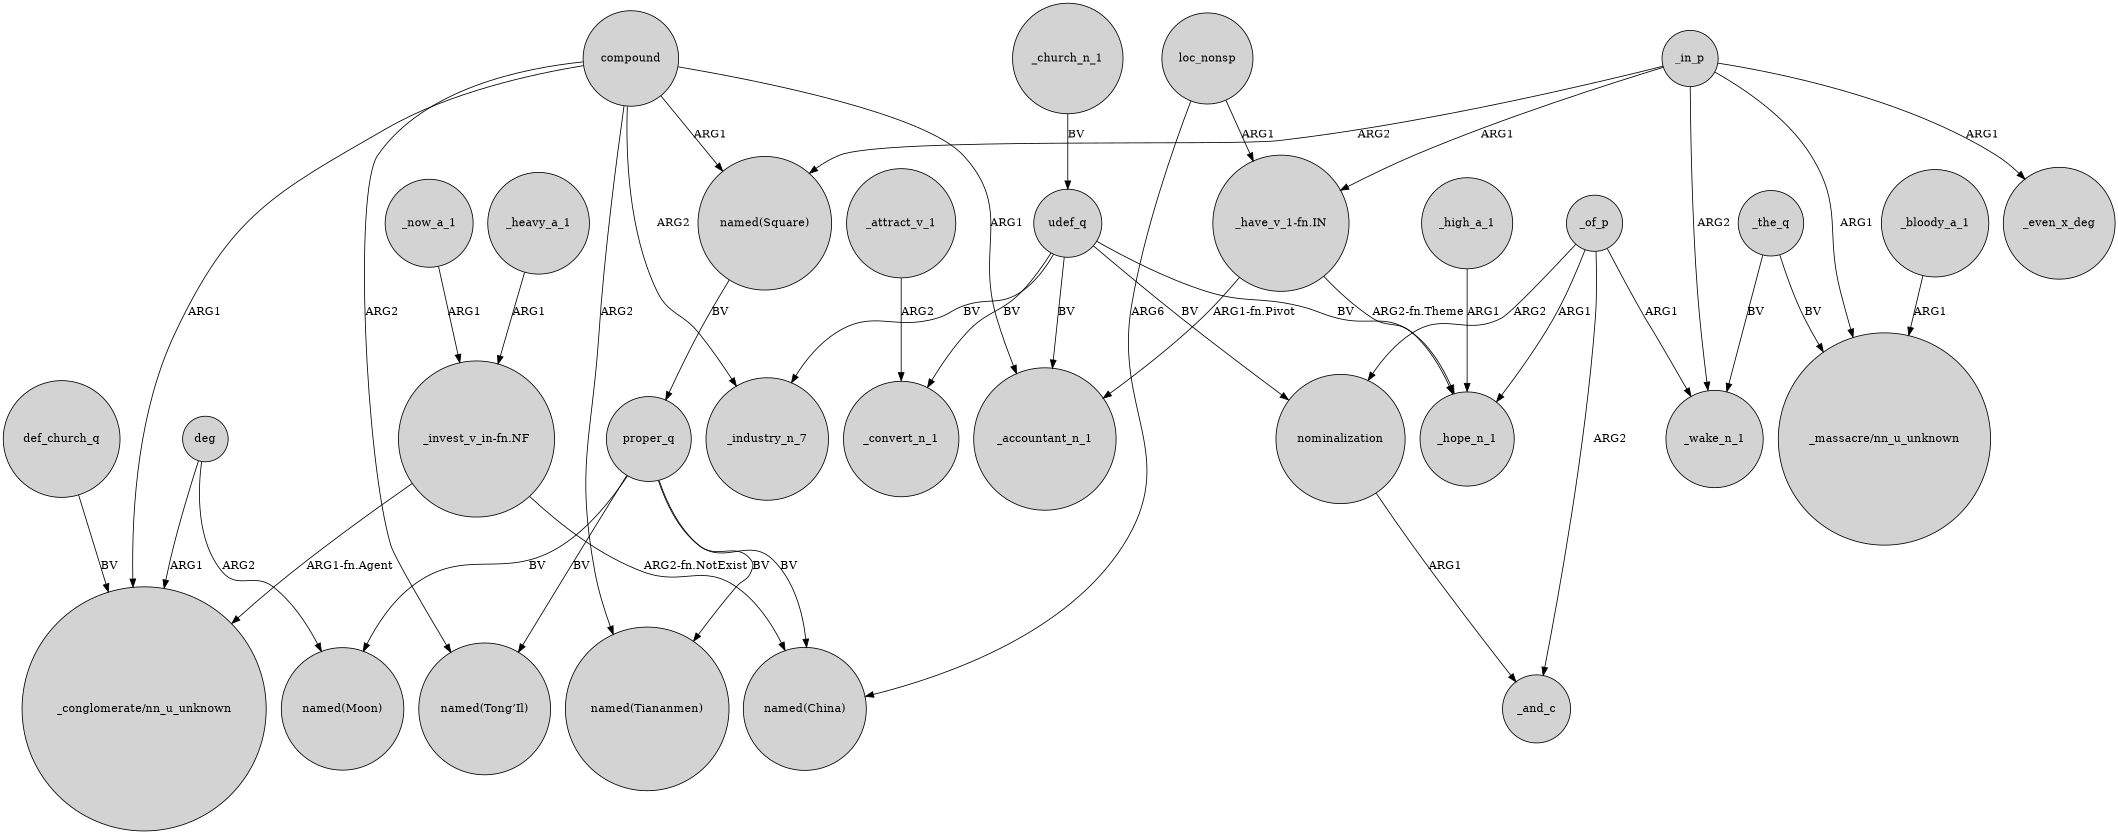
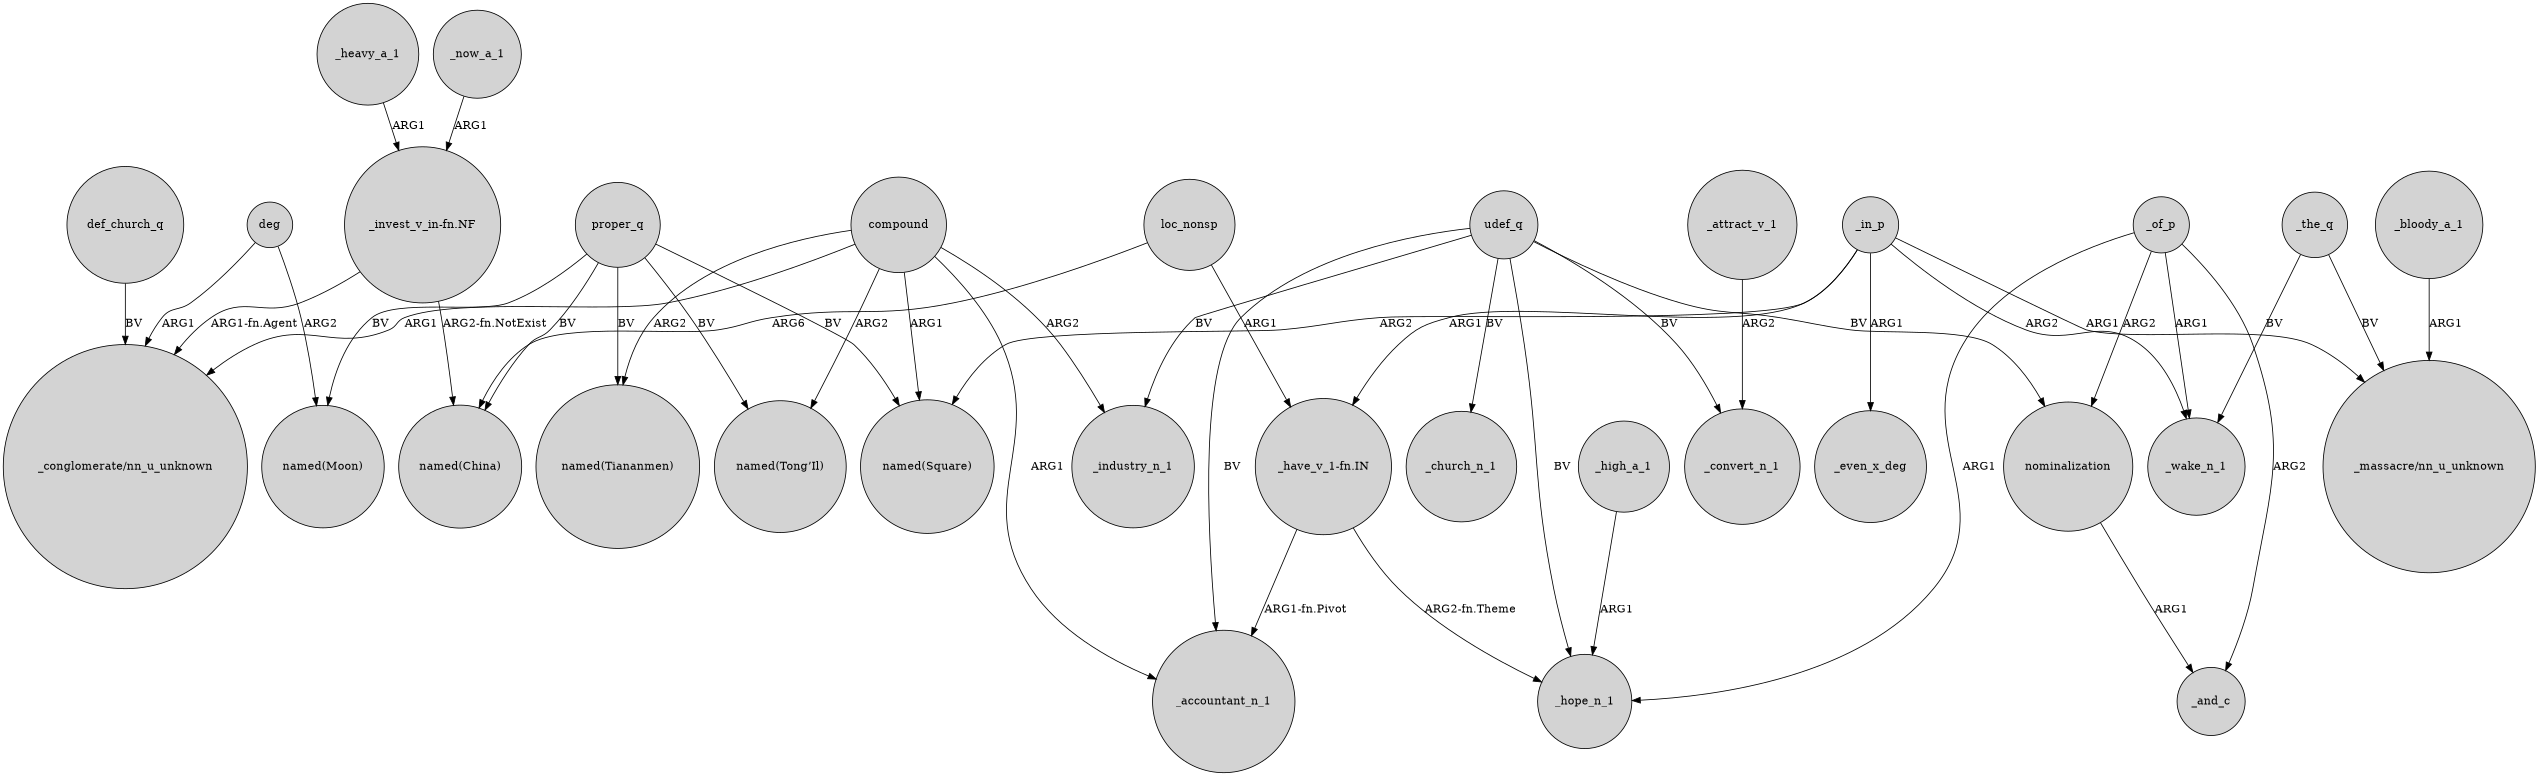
edge "_church_n_1" -> "udef_q": reversed
edge "named(Square)" -> "proper_q": reversed
node "_industry_n_7": label "_industry_n_7" -> "_industry_n_1"
